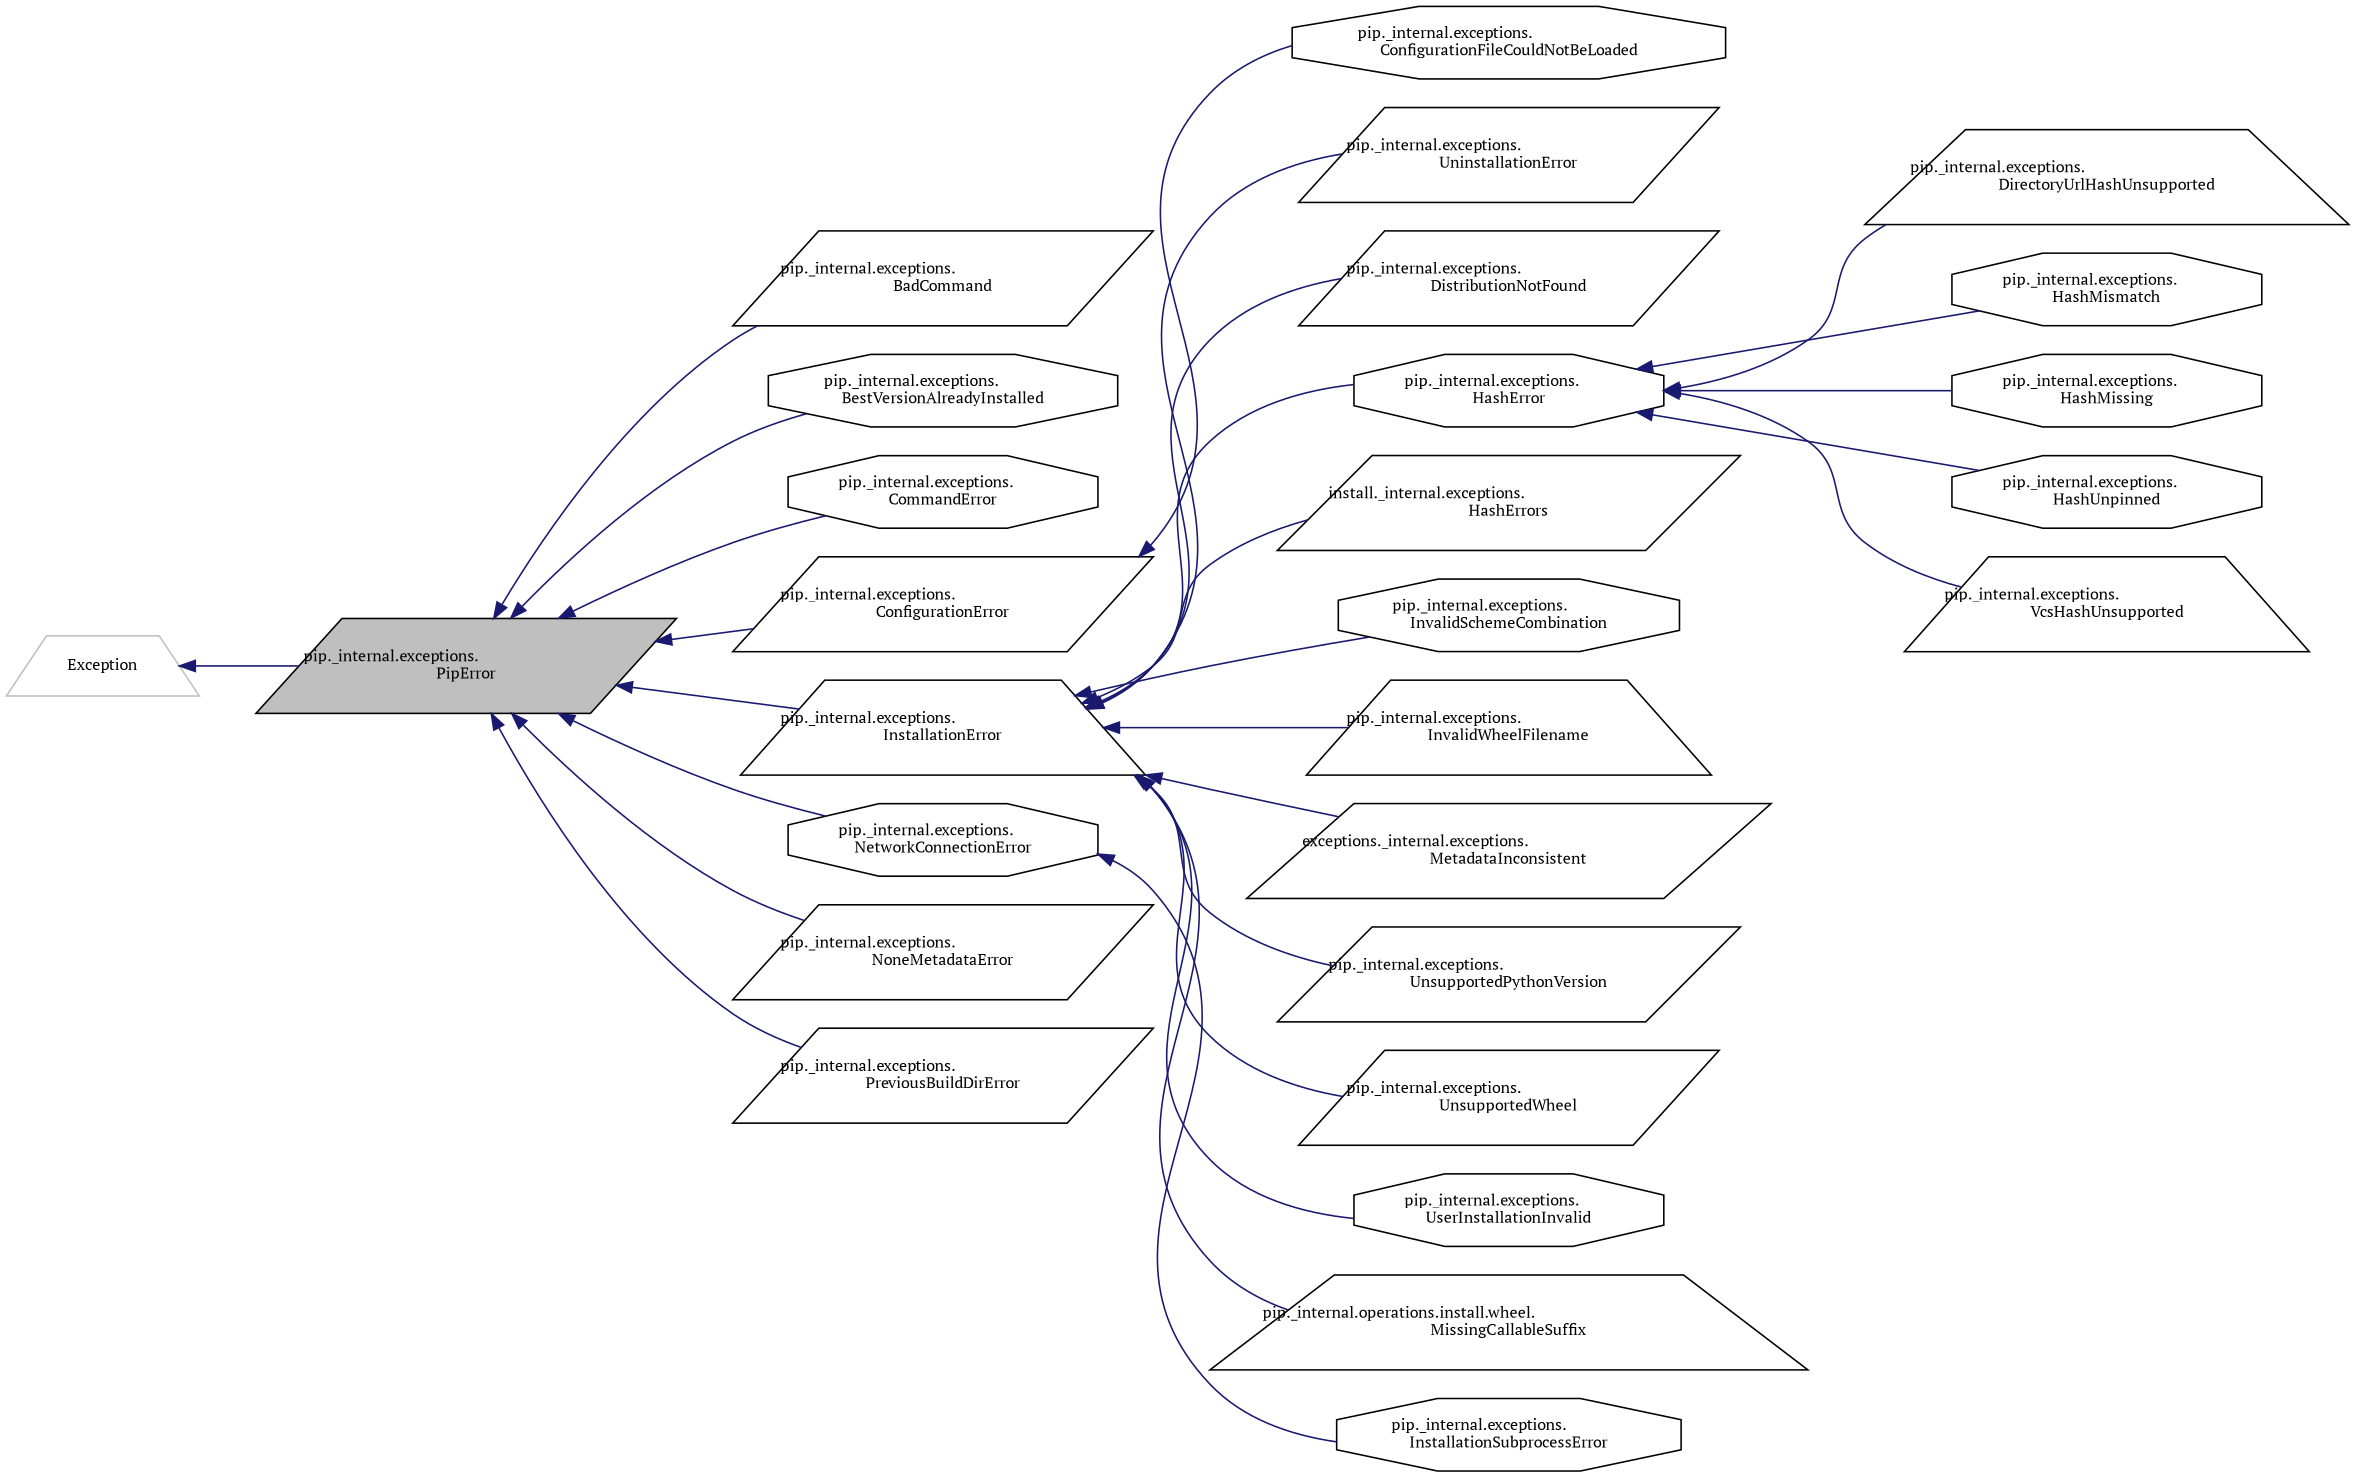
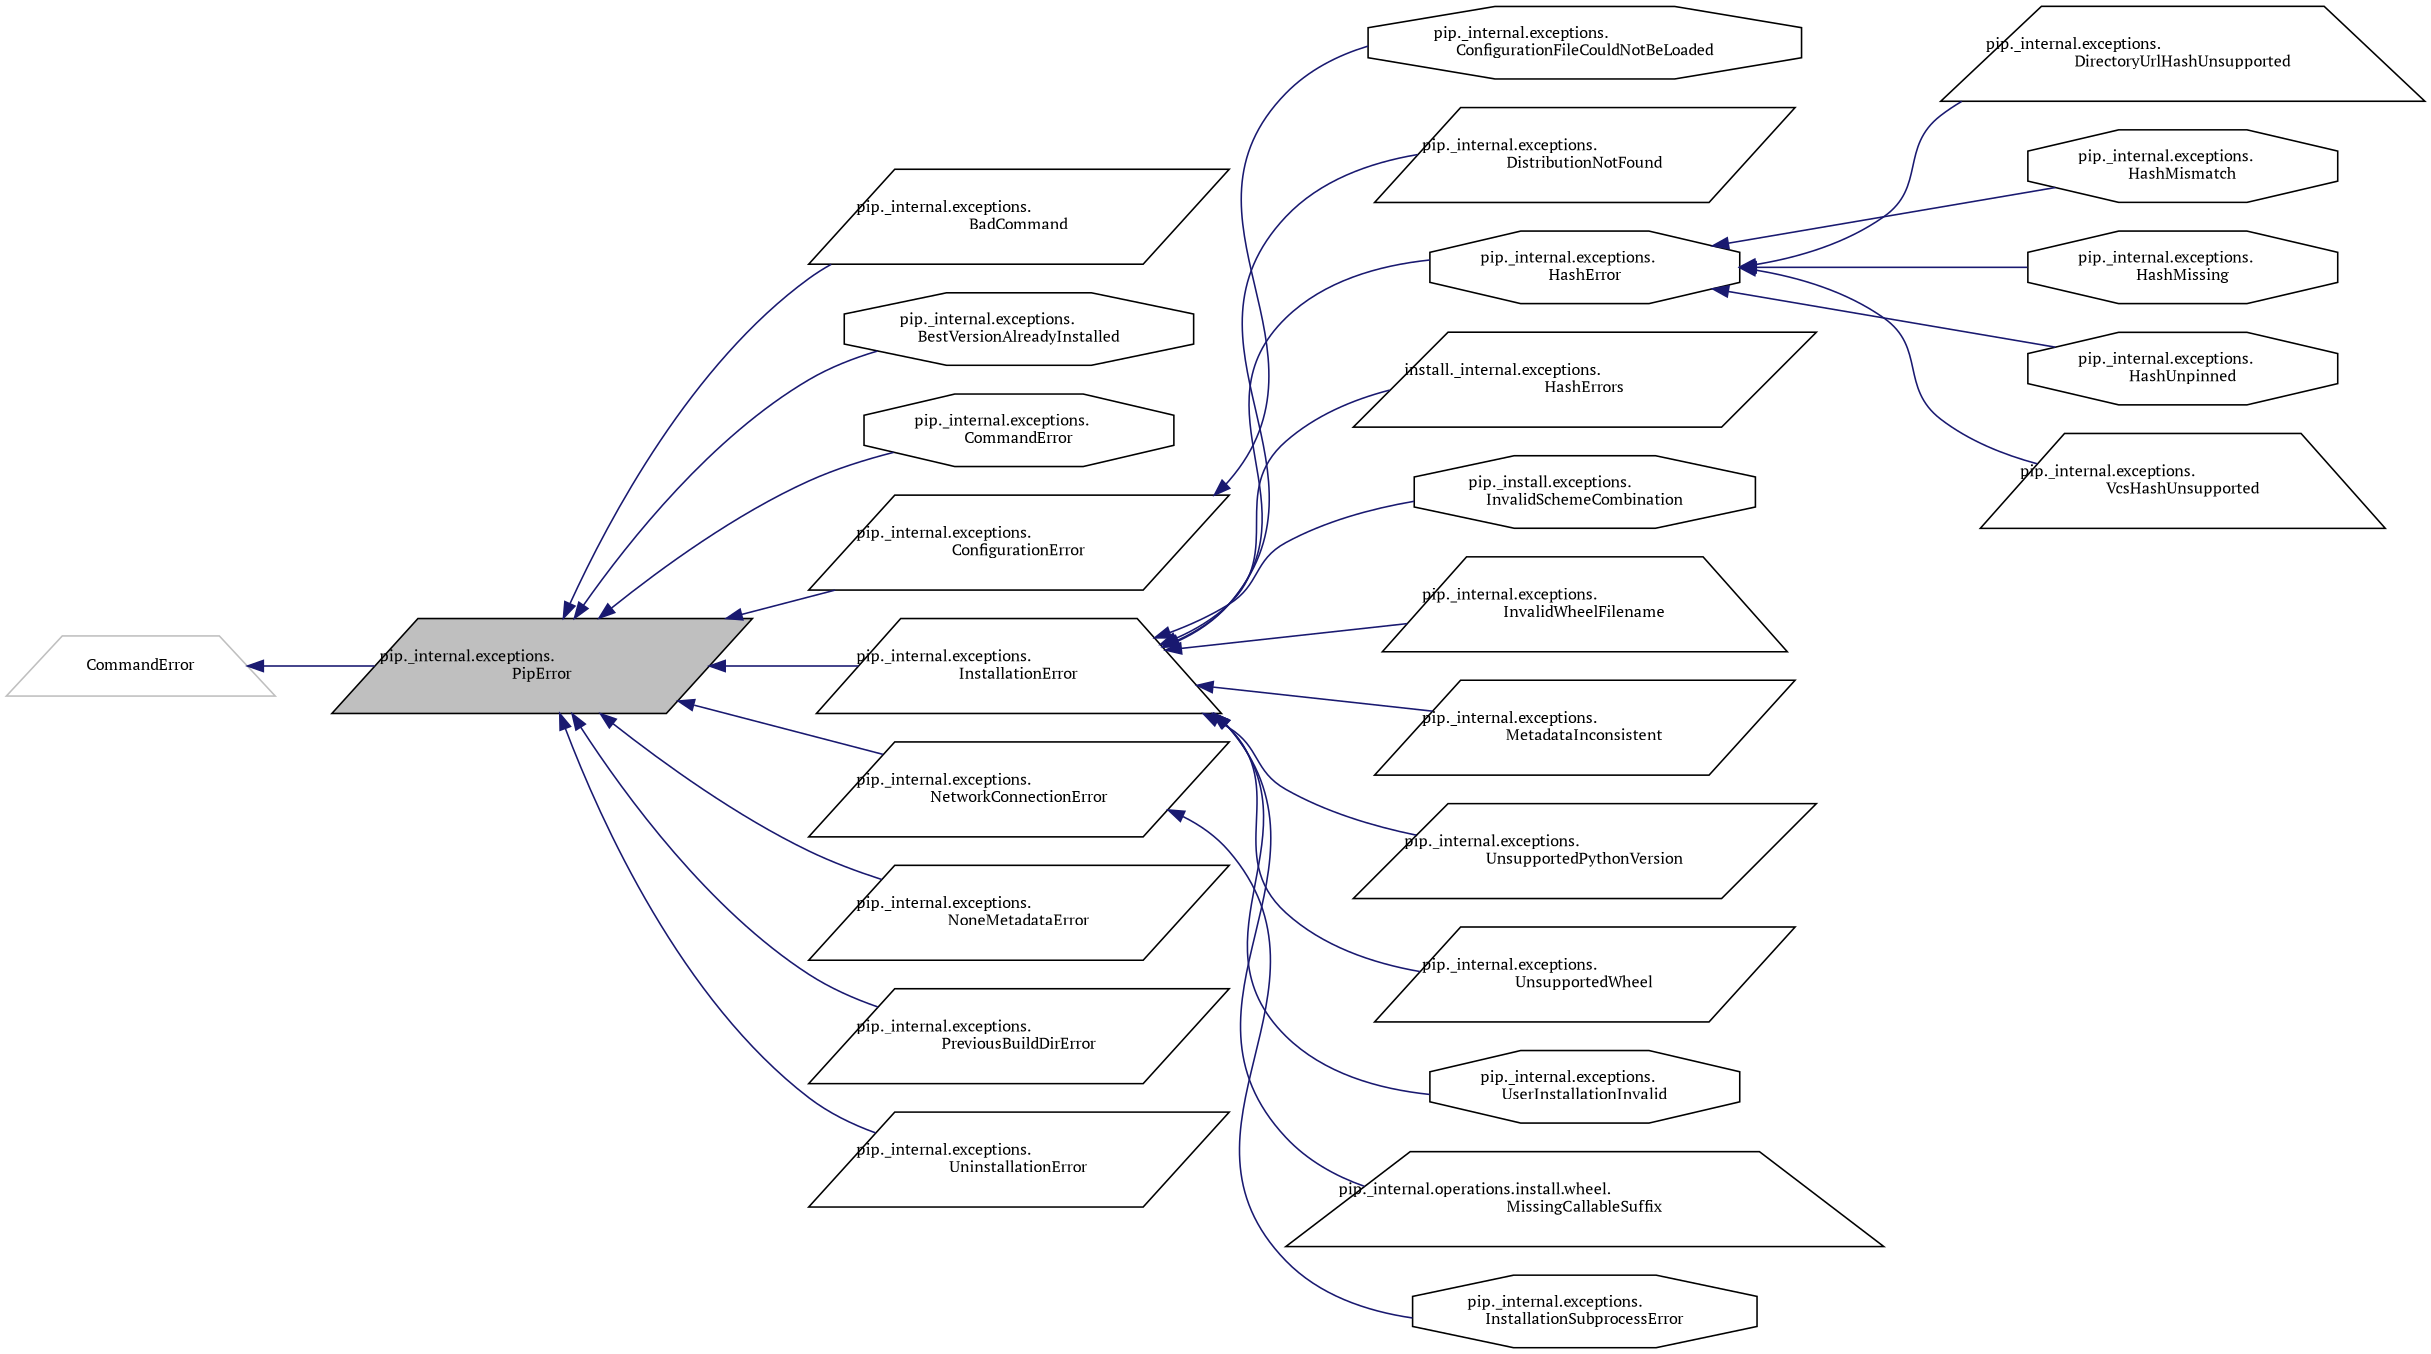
edge "pip._internal.exceptions. UninstallationError" -> "pip._internal.exceptions. InstallationError": now "pip._internal.exceptions. UninstallationError" -> "pip._internal.exceptions. PipError"
node "pip._internal.exceptions. InvalidSchemeCombination": label "pip._internal.exceptions. InvalidSchemeCombination" -> "pip._install.exceptions. InvalidSchemeCombination"
node "Exception": label "Exception" -> "CommandError"
node "pip._internal.exceptions. NetworkConnectionError": shape octagon -> parallelogram
node "exceptions._internal.exceptions. MetadataInconsistent": label "exceptions._internal.exceptions. MetadataInconsistent" -> "pip._internal.exceptions. MetadataInconsistent"
